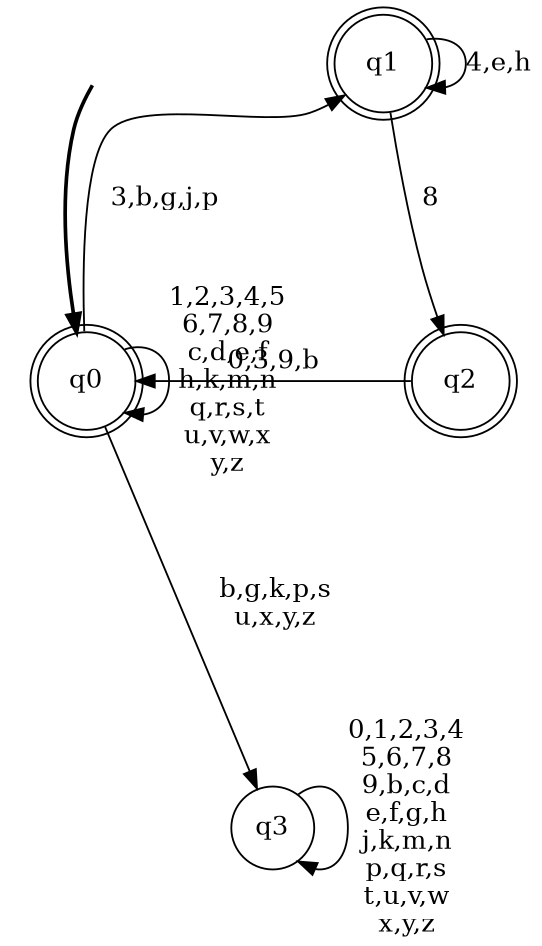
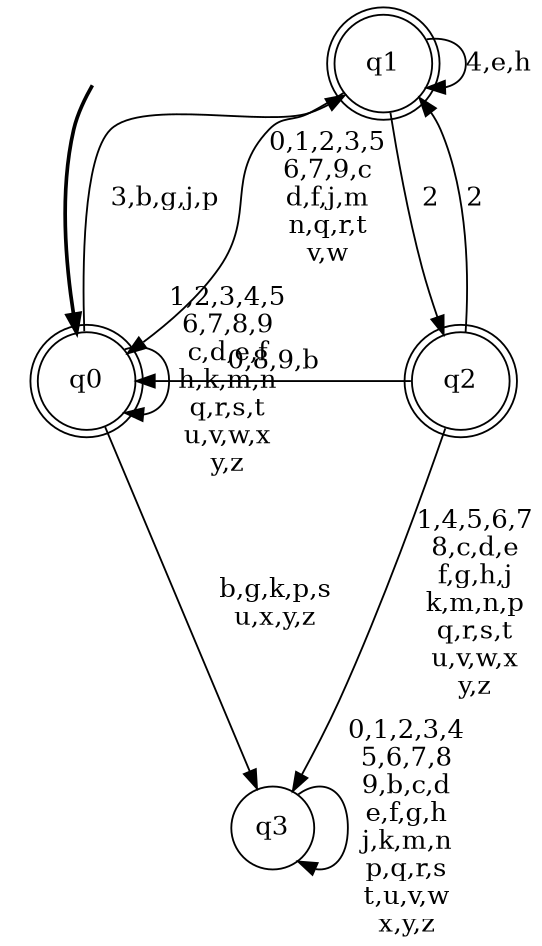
edge "q1" -> "q2": label "8" -> "2"
edge "q1" -> "q0": added, label "0,1,2,3,5 6,7,9,c d,f,j,m n,q,r,t v,w"
edge "q2" -> "q1": added, label "2"
edge "q2" -> "q0": label "0,3,9,b" -> "0,8,9,b"
edge "q2" -> "q3": added, label "1,4,5,6,7 8,c,d,e f,g,h,j k,m,n,p q,r,s,t u,v,w,x y,z"
